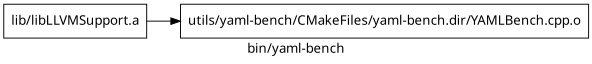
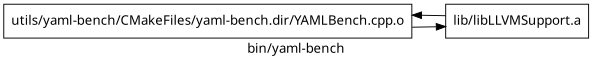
edge "utils/yaml-bench/CMakeFiles/yaml-bench.dir/YAMLBench.cpp.o" -> "lib/libLLVMSupport.a": added
